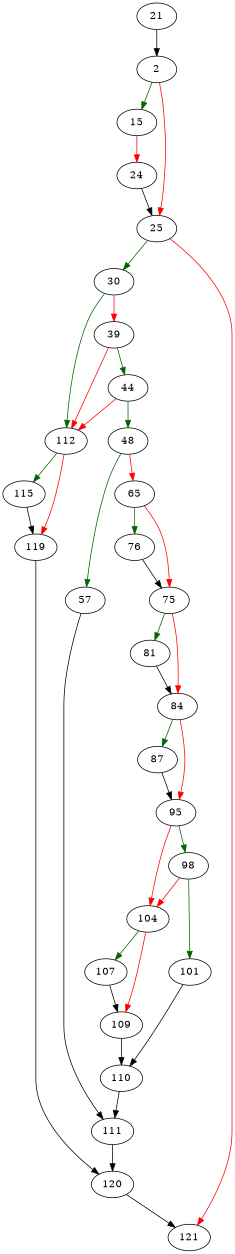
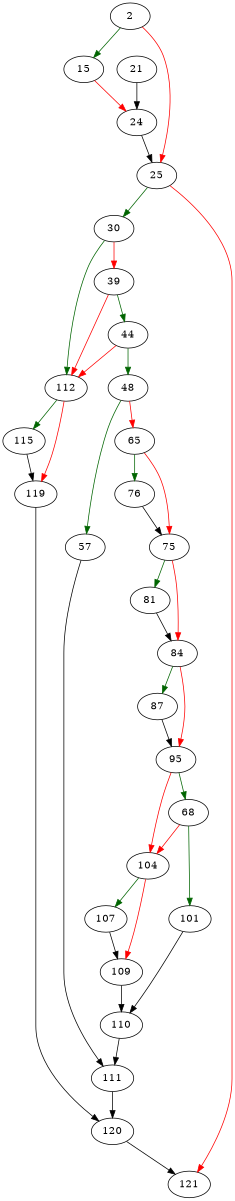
edge "21" -> "2": now "21" -> "24"
node "98": label "98" -> "68"
